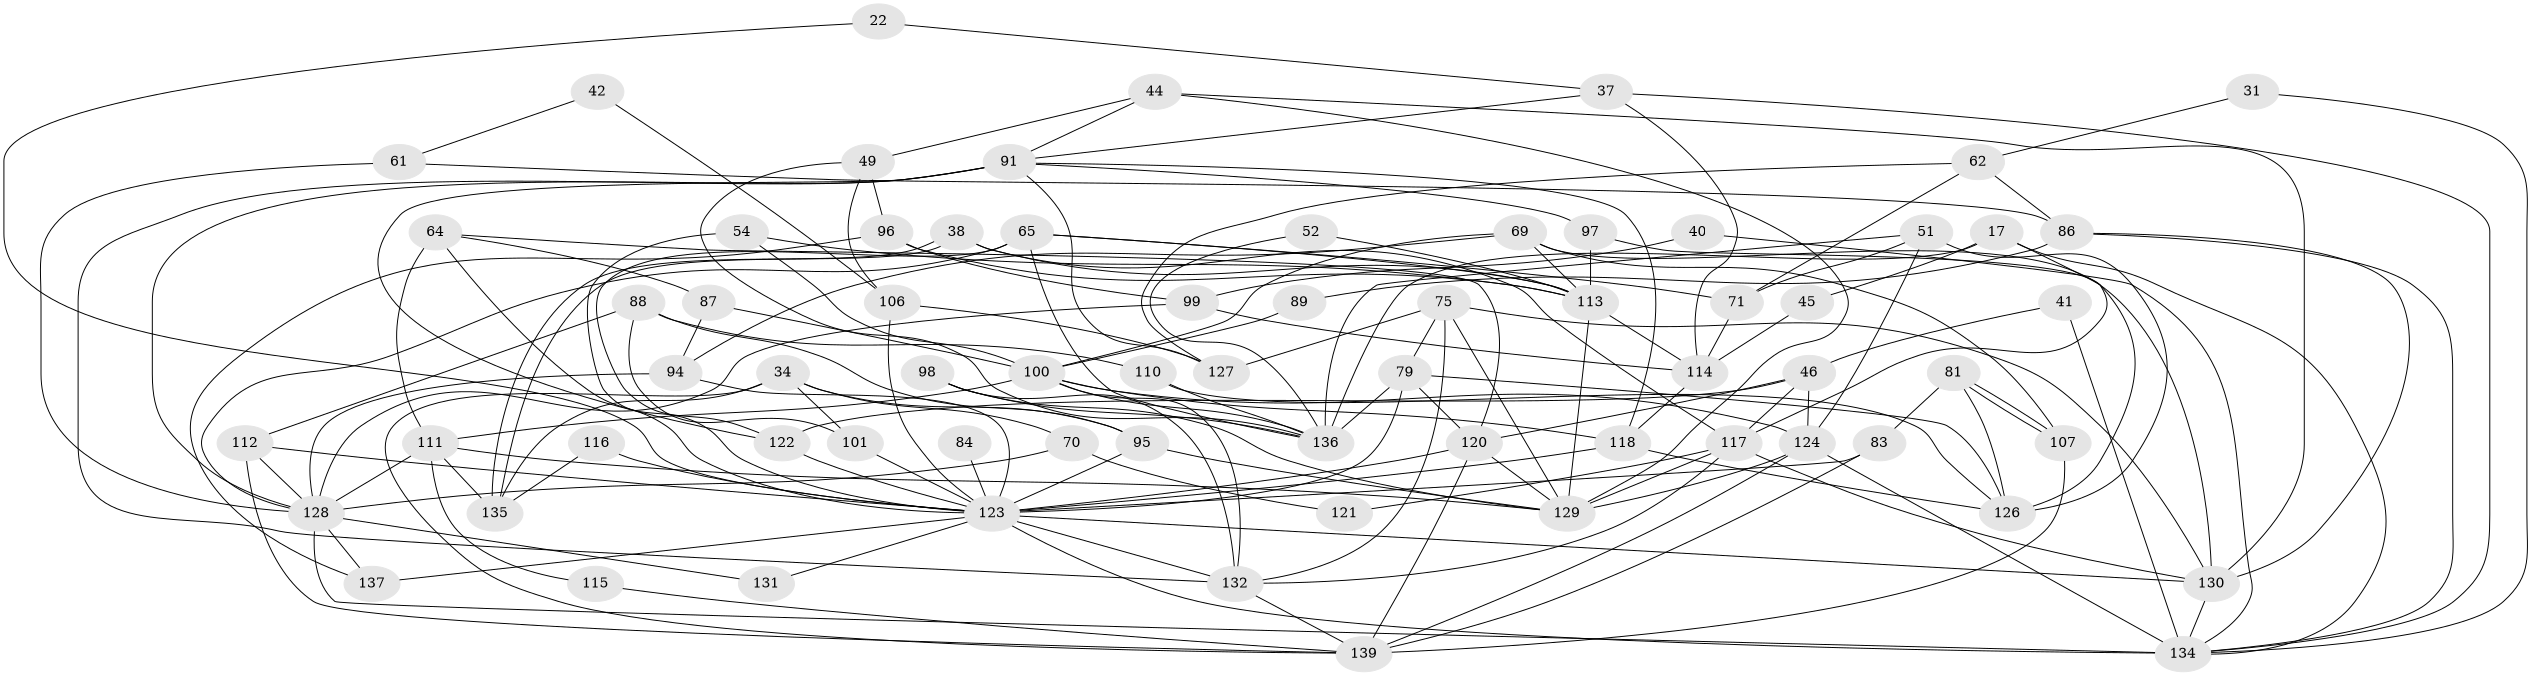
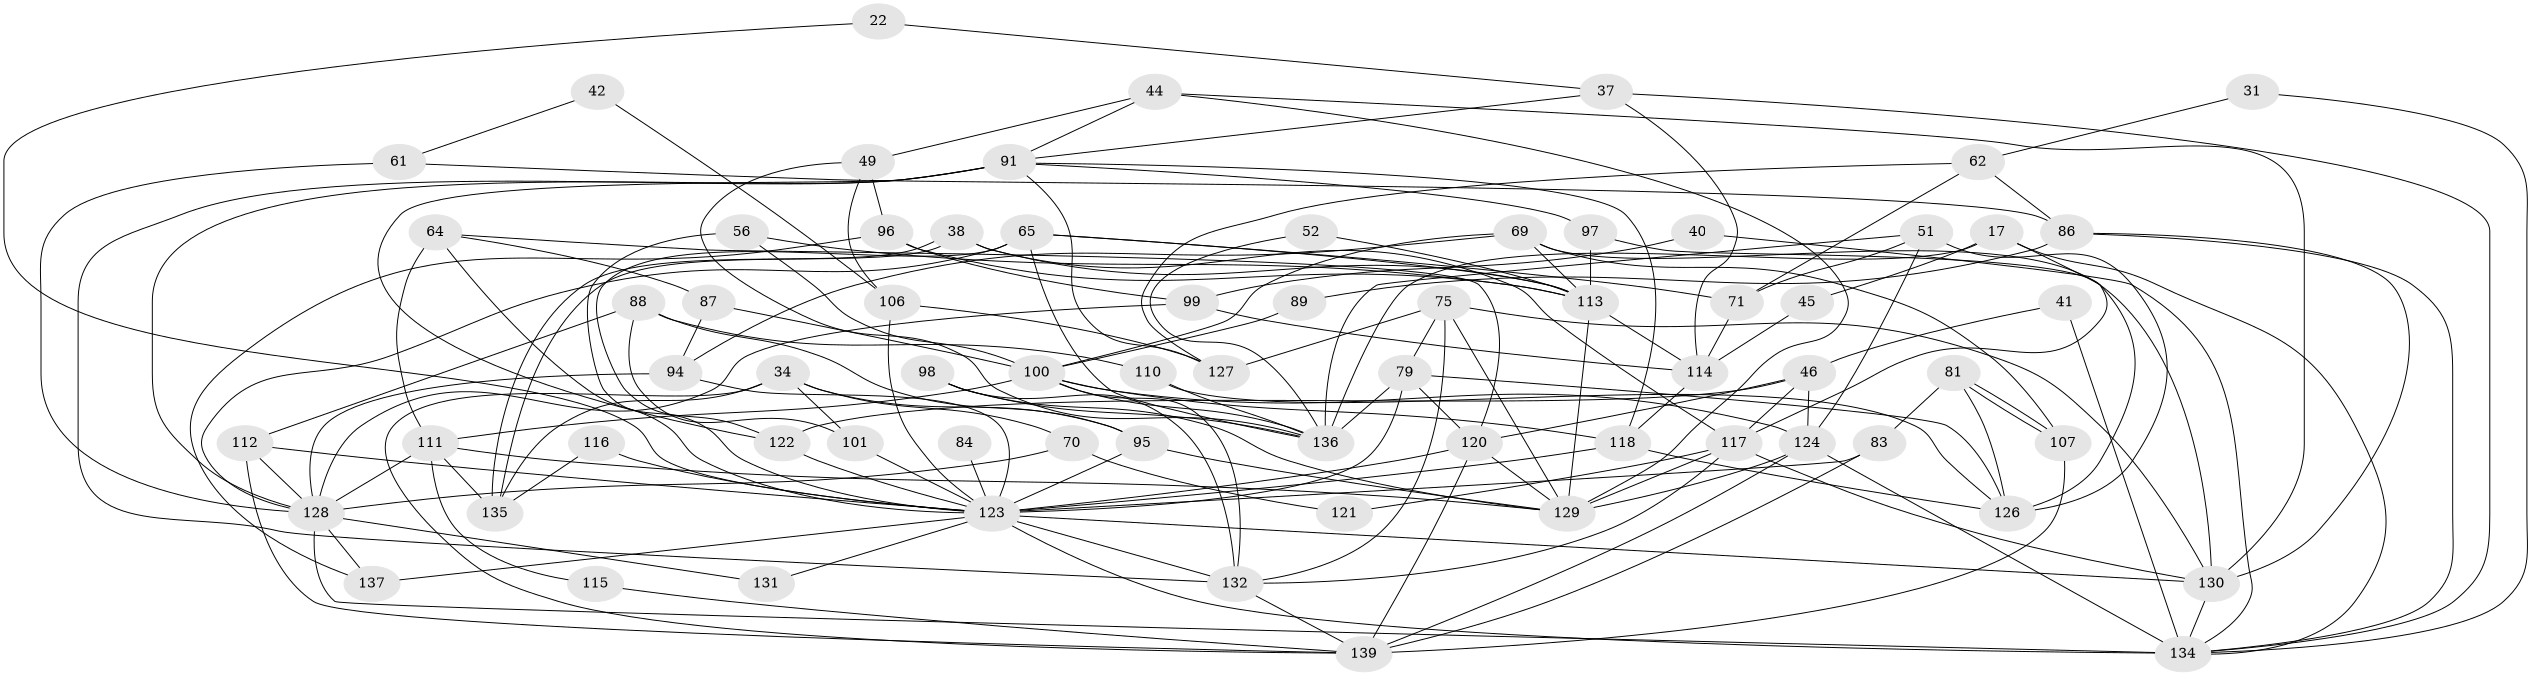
node "54": label "54" -> "56"
